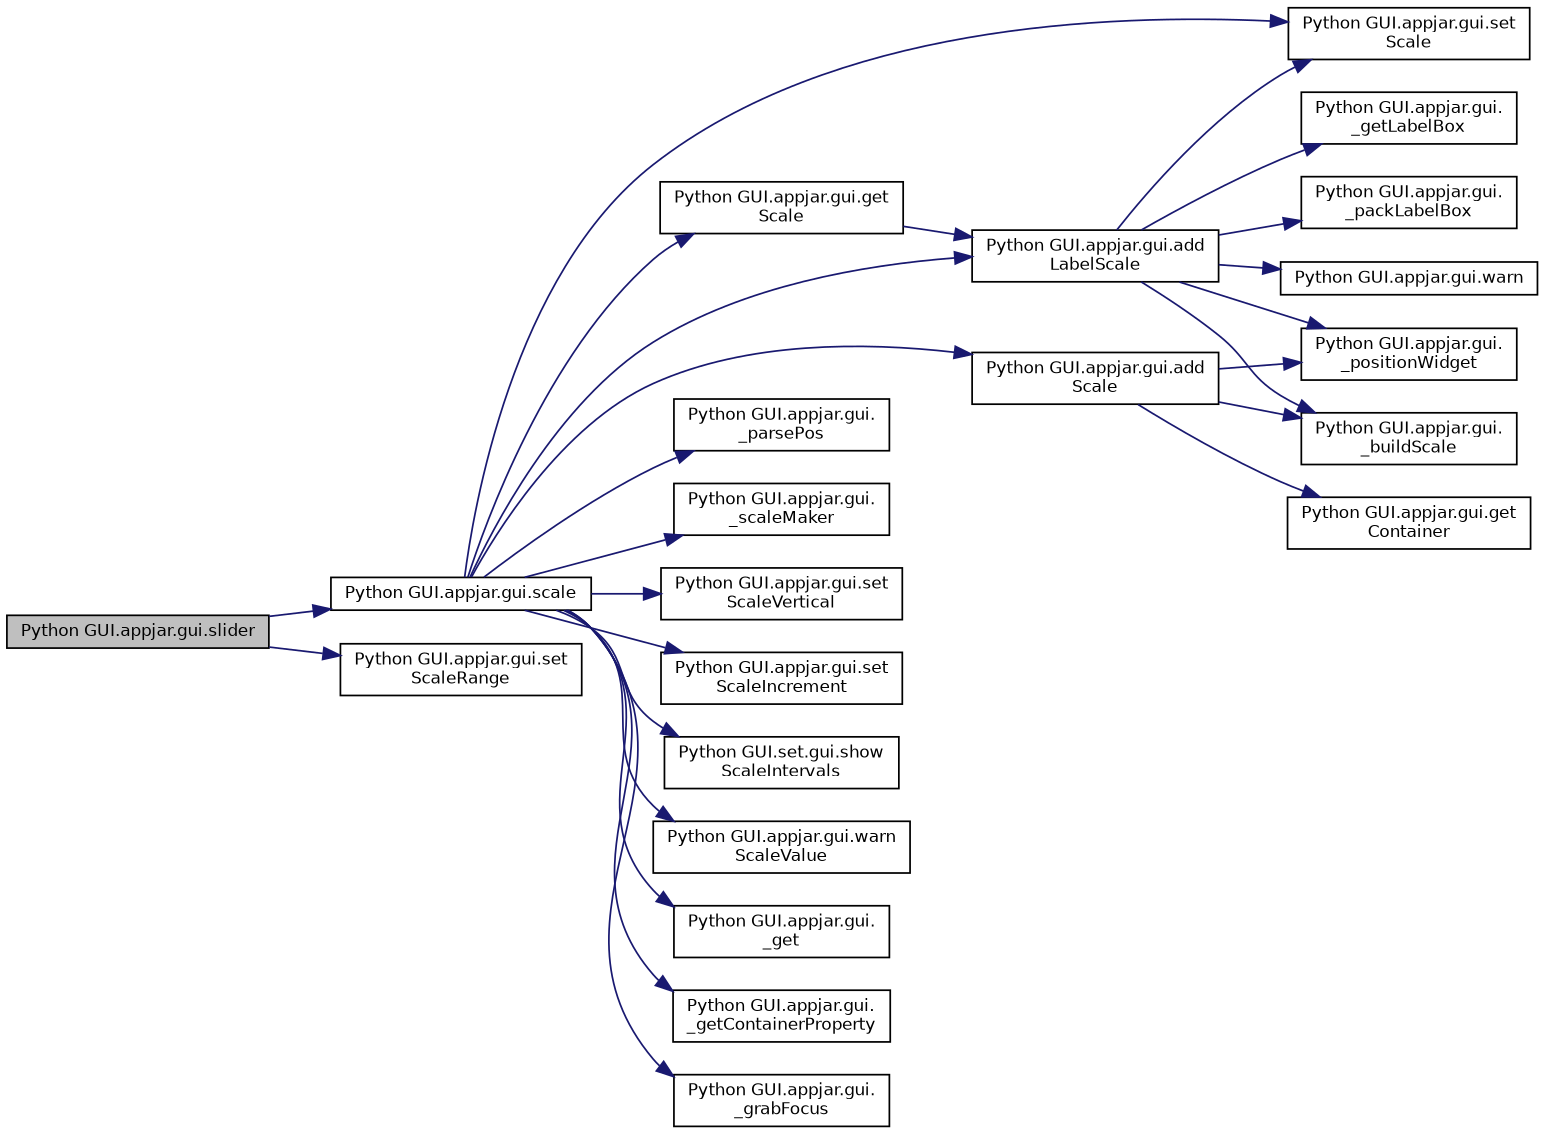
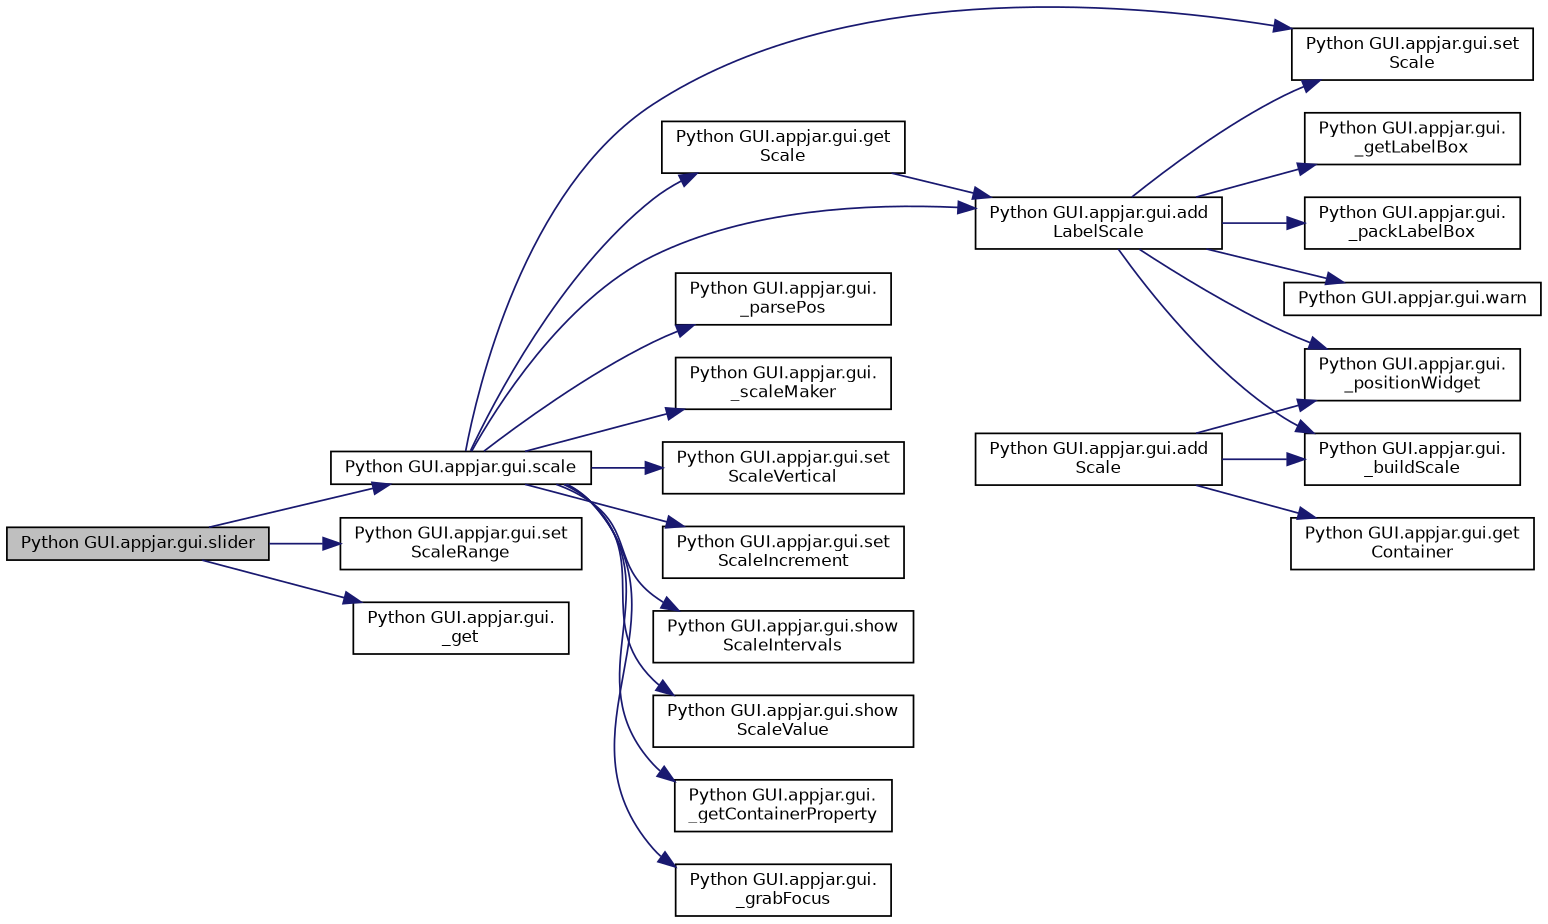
edge "Python GUI.appjar.gui.scale" -> "Python GUI.appjar.gui.add Scale": removed
edge "Python GUI.appjar.gui.scale" -> "Python GUI.appjar.gui. _get": now "Python GUI.appjar.gui.slider" -> "Python GUI.appjar.gui. _get"
node "Python GUI.set.gui.show ScaleIntervals": label "Python GUI.set.gui.show ScaleIntervals" -> "Python GUI.appjar.gui.show ScaleIntervals"
node "Python GUI.appjar.gui.warn ScaleValue": label "Python GUI.appjar.gui.warn ScaleValue" -> "Python GUI.appjar.gui.show ScaleValue"
